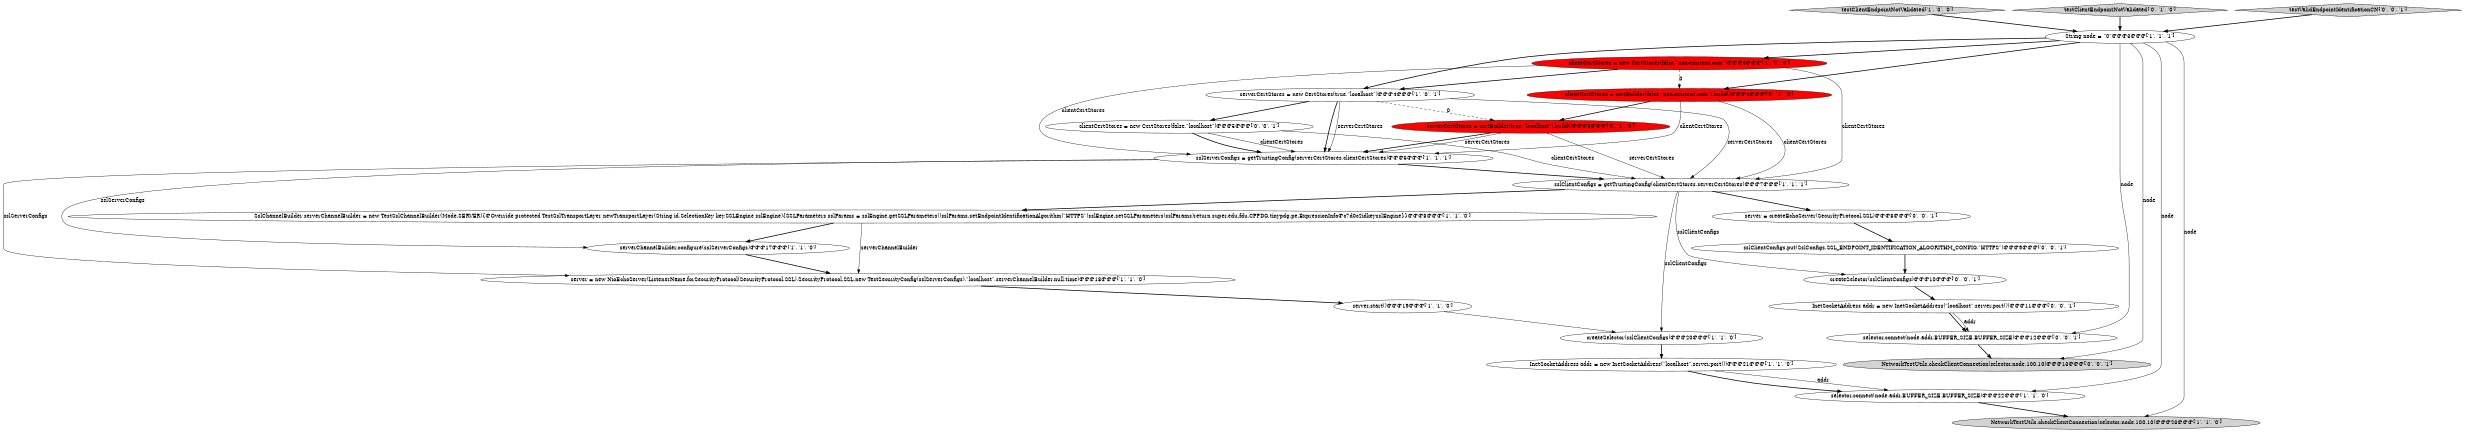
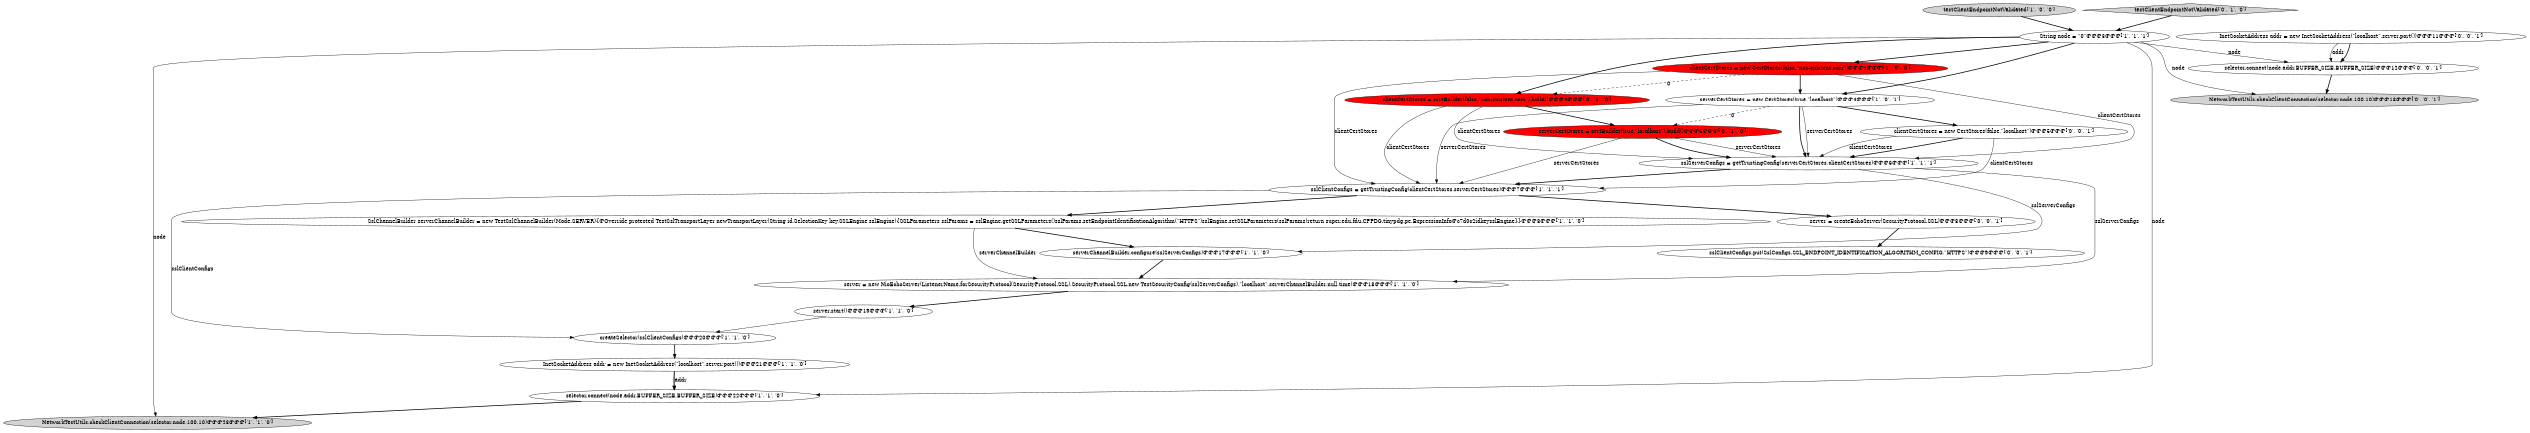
node "testClientEndpointNotValidated['1', '0', '0']": shape diamond -> ellipse
node "testValidEndpointIdentificationCN['0', '0', '1']": removed
node "createSelector(sslClientConfigs)@@@10@@@['0', '0', '1']": removed
